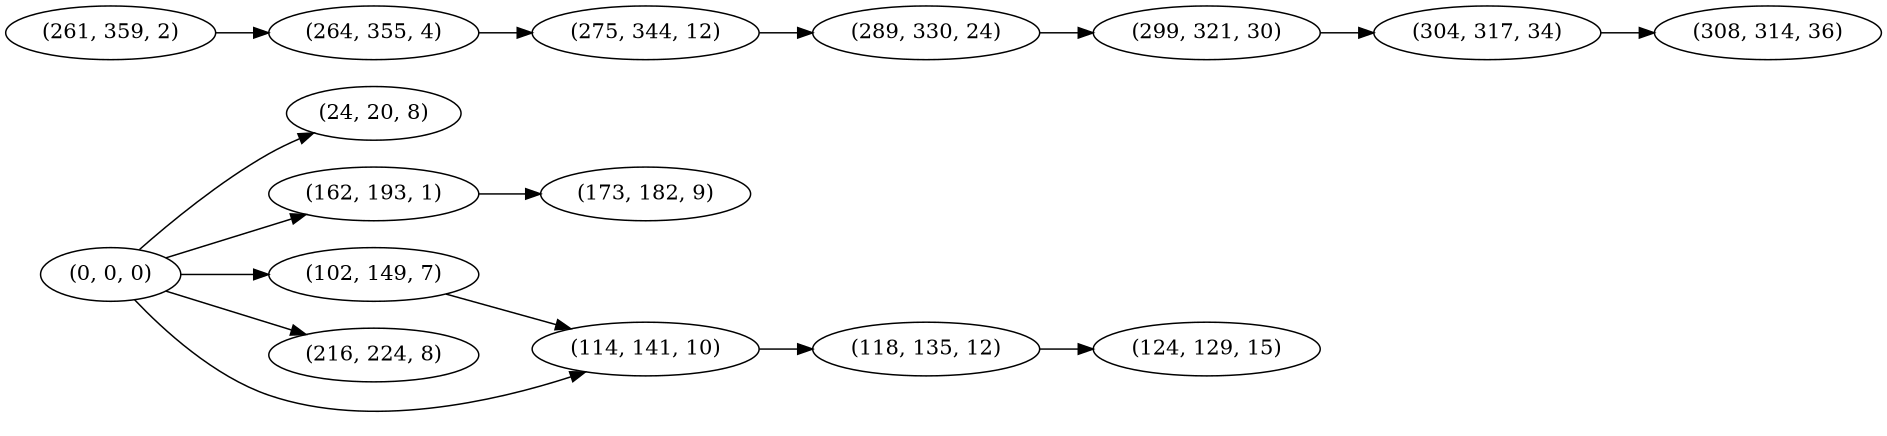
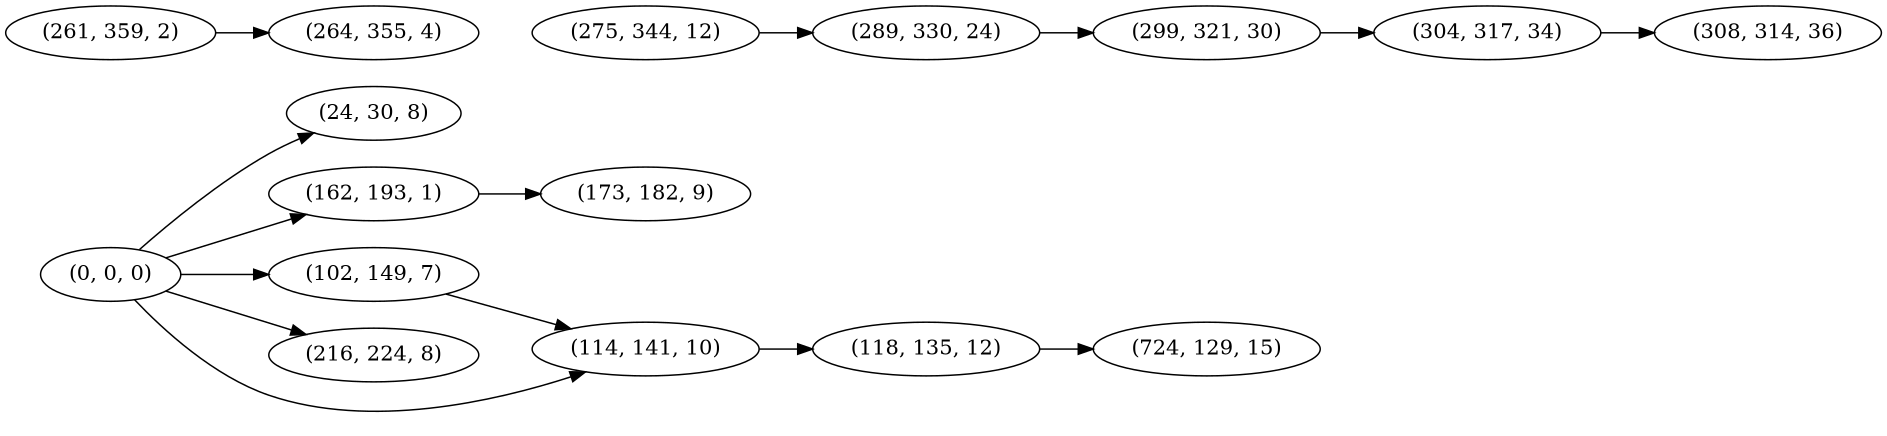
edge "(264, 355, 4)" -> "(275, 344, 12)": removed
node "(24, 20, 8)": label "(24, 20, 8)" -> "(24, 30, 8)"
node "(124, 129, 15)": label "(124, 129, 15)" -> "(724, 129, 15)"
